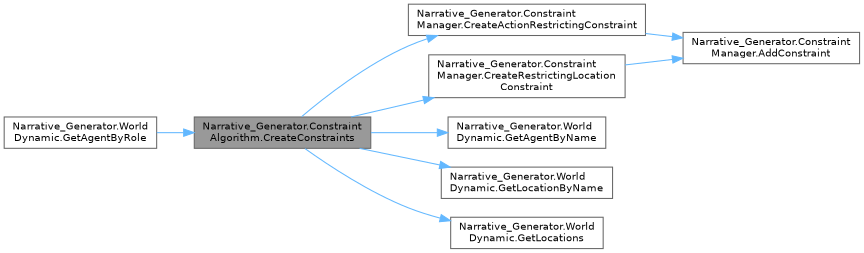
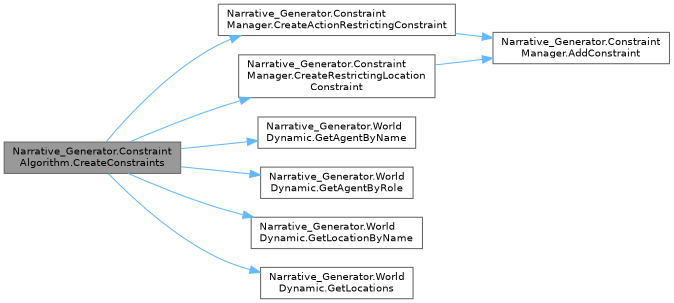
edge "Narrative_Generator.World Dynamic.GetAgentByRole" -> "Narrative_Generator.Constraint Algorithm.CreateConstraints": reversed
